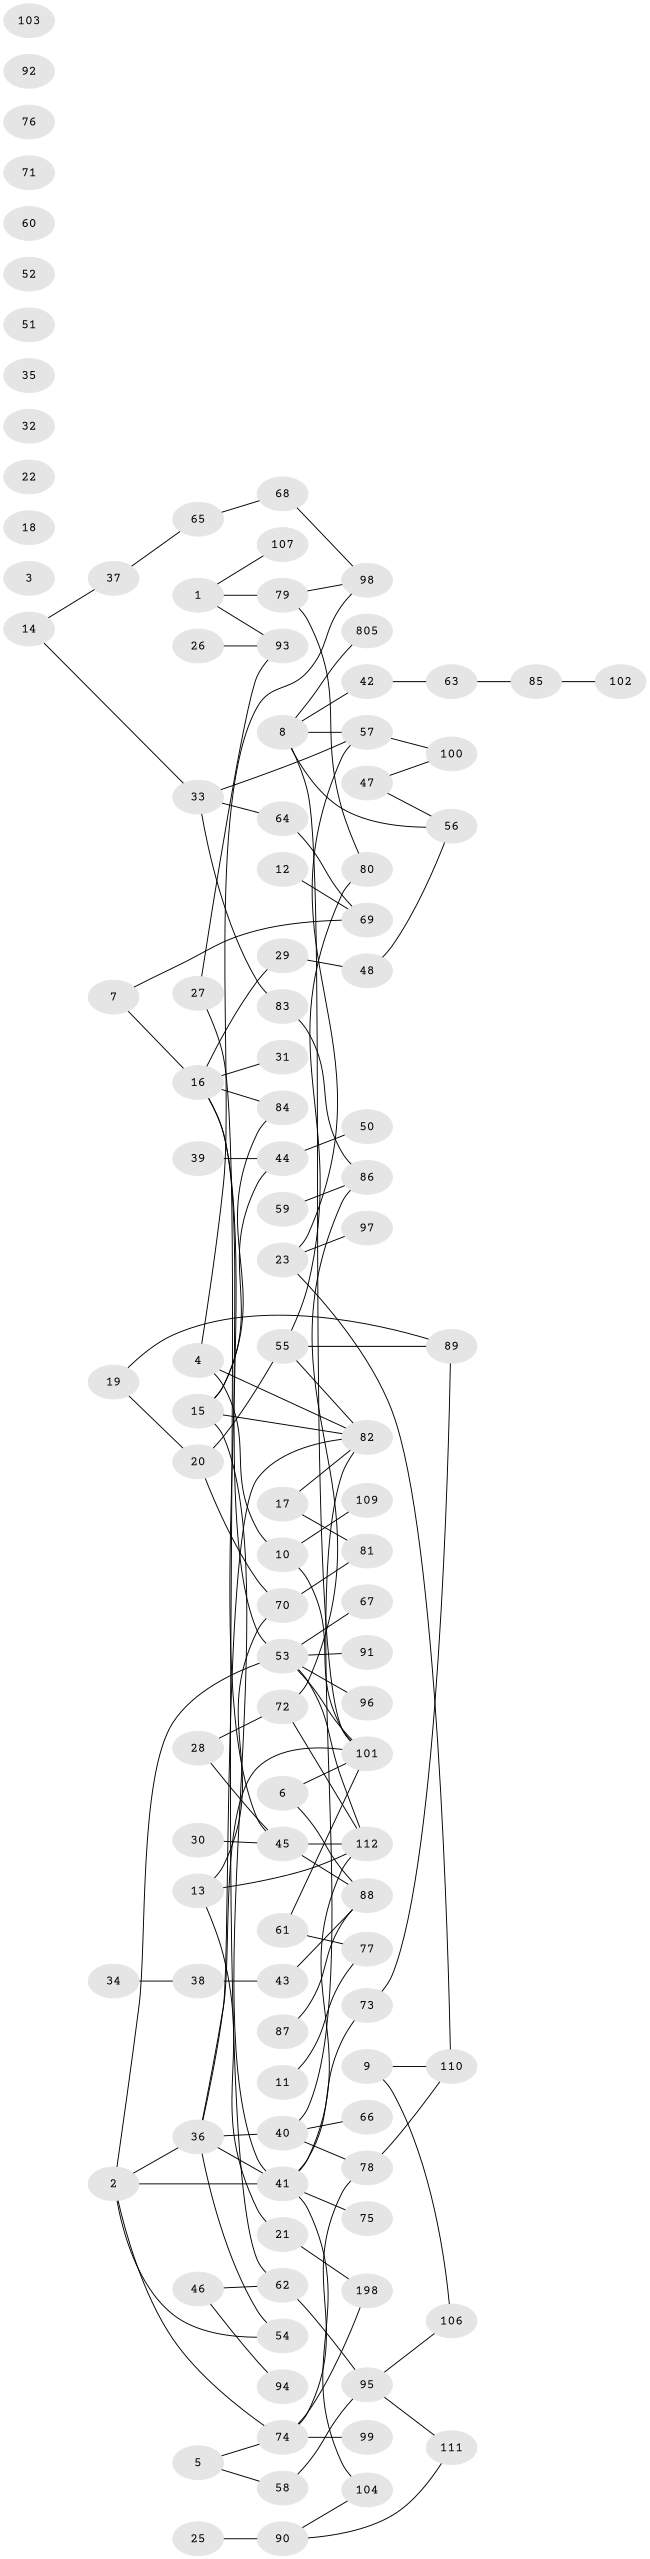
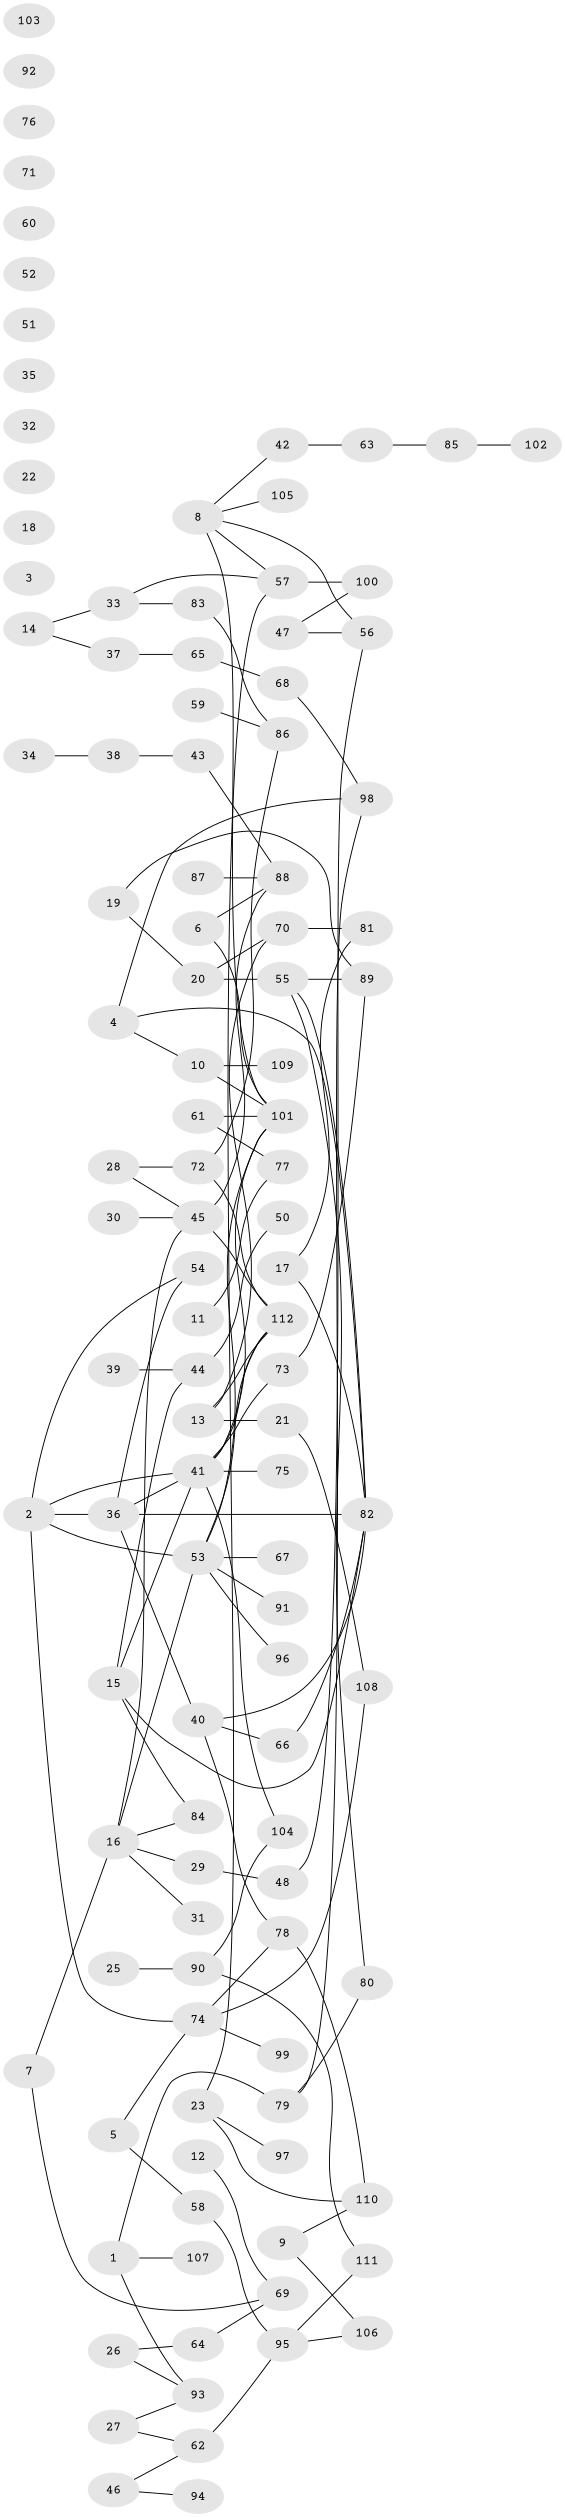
node "805": label "805" -> "105"
edge "33" -- "64": now "26" -- "64"
edge "82" -- "66": added
edge "101" -- "36": now "101" -- "41"
node "198": label "198" -> "108"
